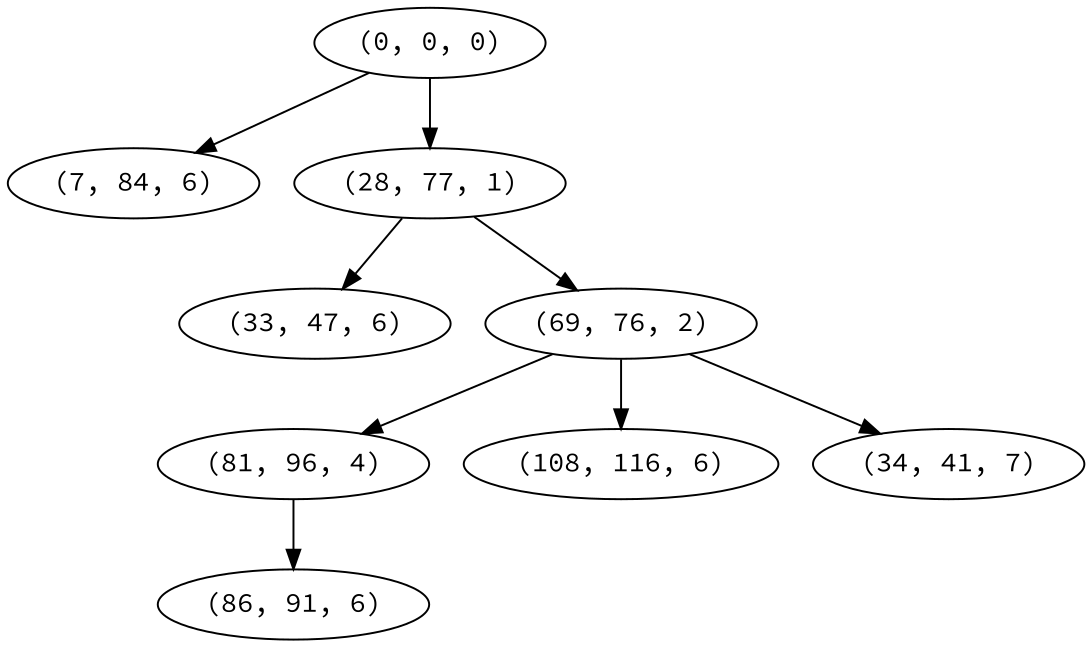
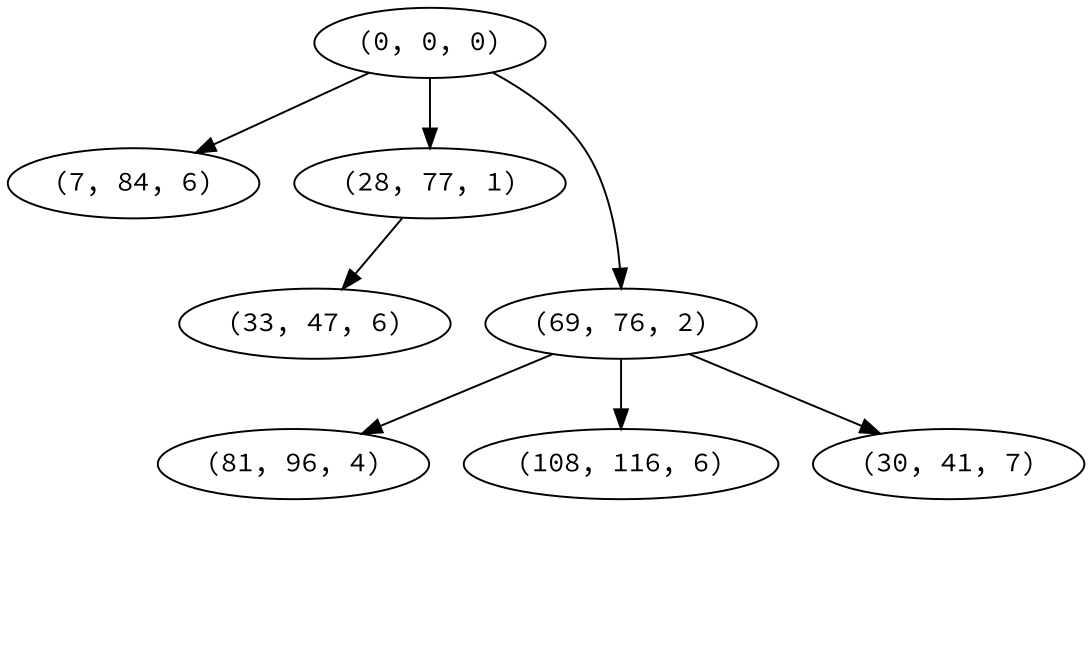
edge "(28, 77, 1)" -> "(69, 76, 2)": now "(0, 0, 0)" -> "(69, 76, 2)"
node "(34, 41, 7)": label "(34, 41, 7)" -> "(30, 41, 7)"
node "(86, 91, 6)": removed
